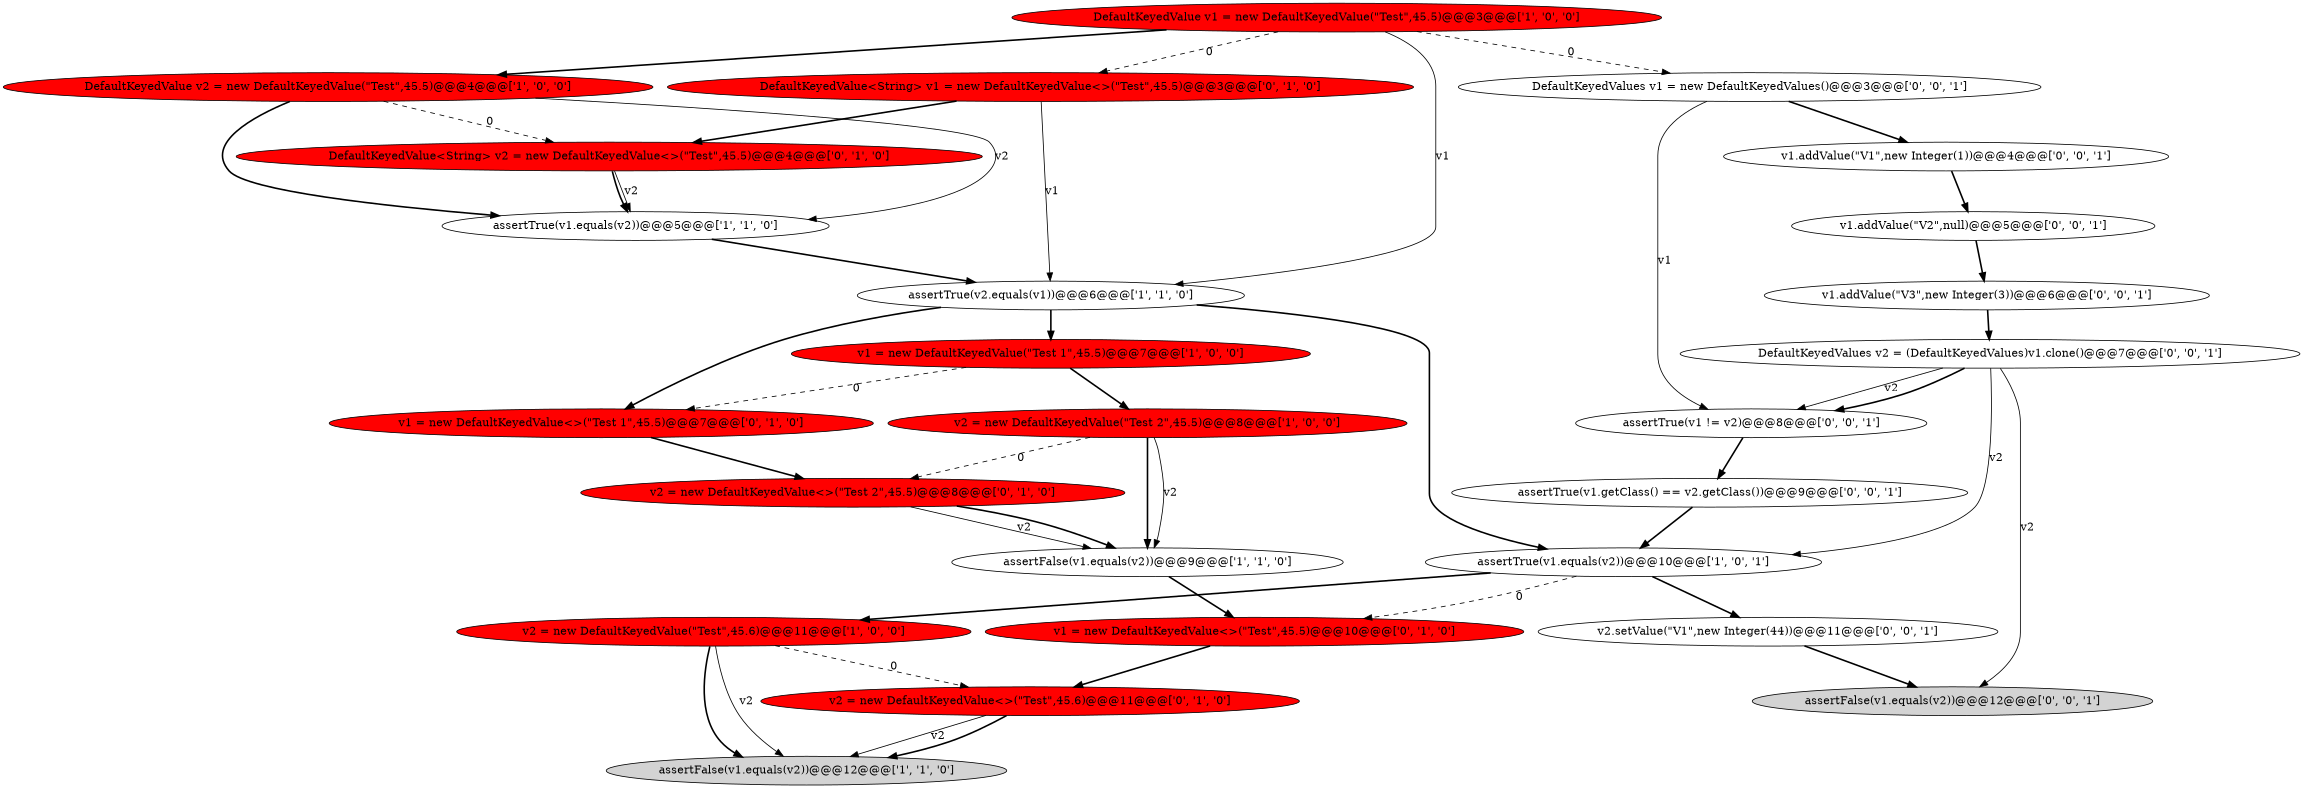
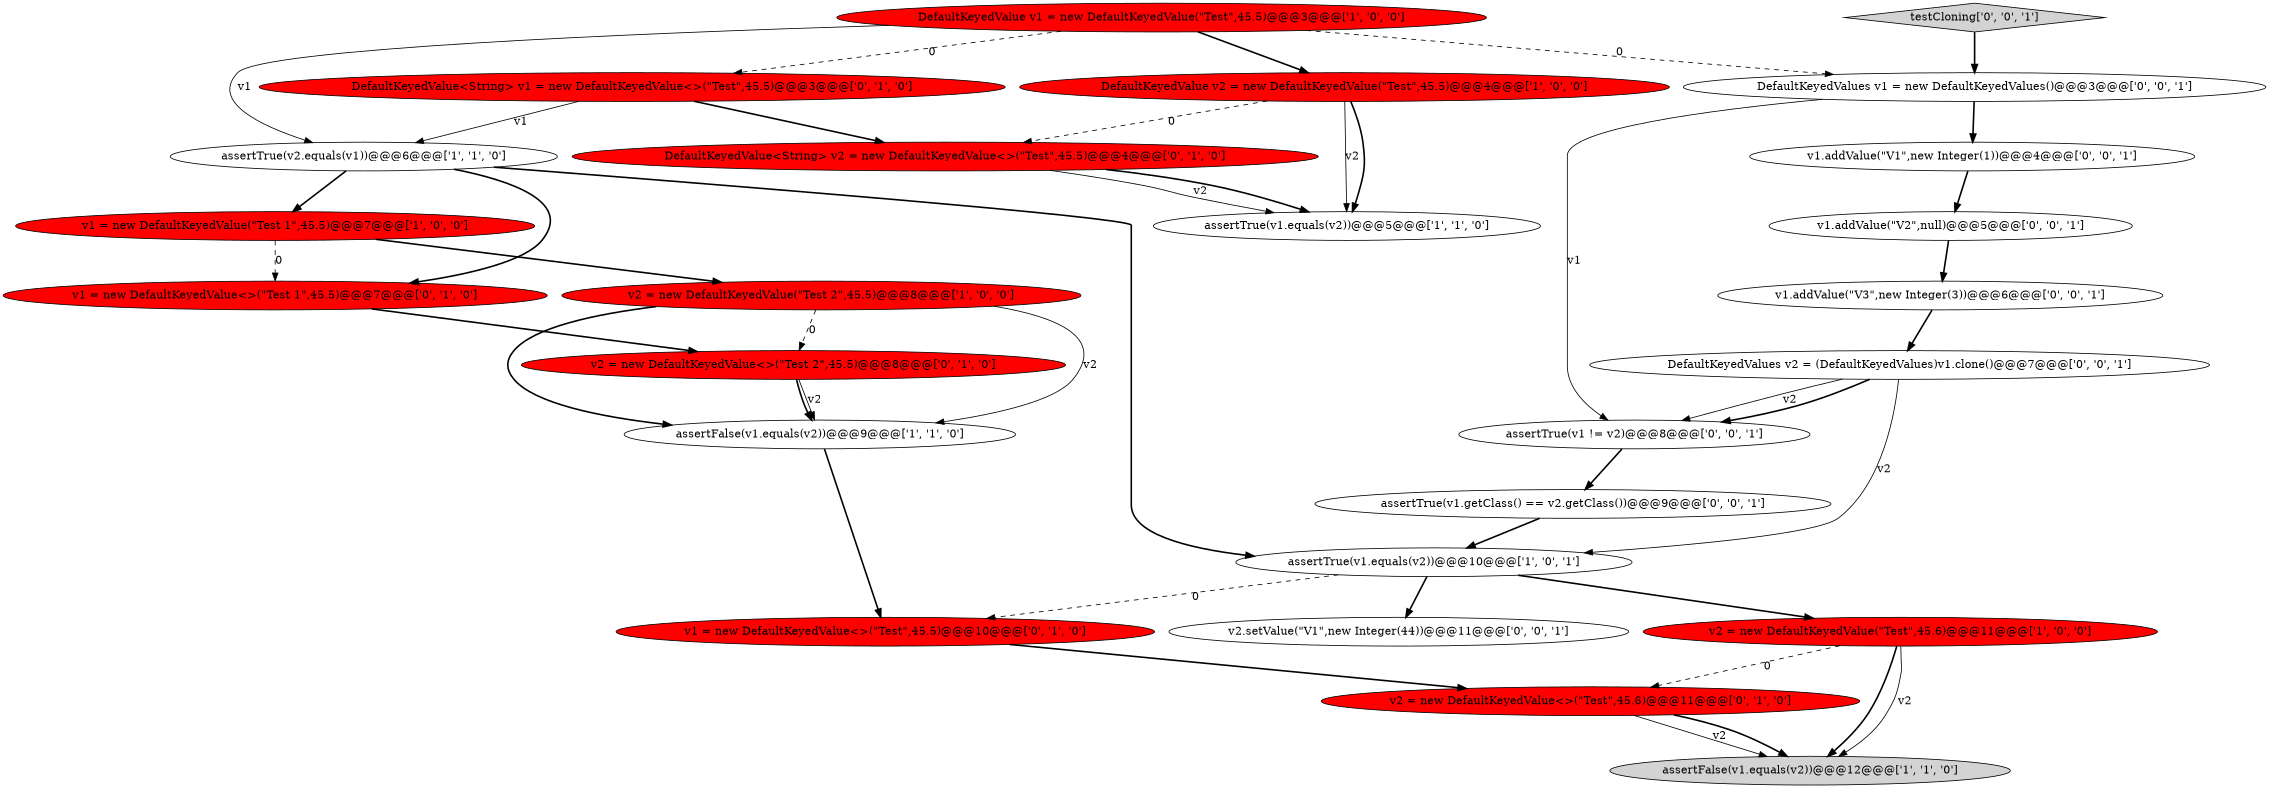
node "testCloning['0', '0', '1']": added
edge "assertTrue(v1.equals(v2))@@@5@@@['1', '1', '0']" -> "assertTrue(v2.equals(v1))@@@6@@@['1', '1', '0']": removed
node "assertFalse(v1.equals(v2))@@@12@@@['0', '0', '1']": removed
